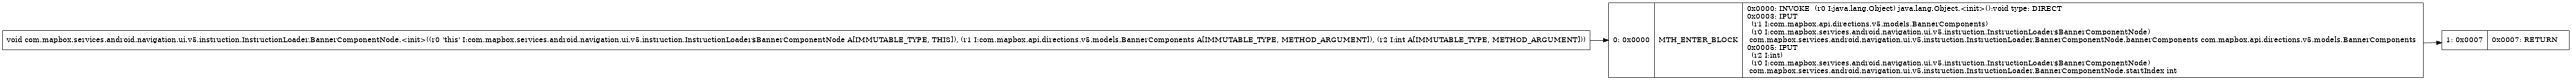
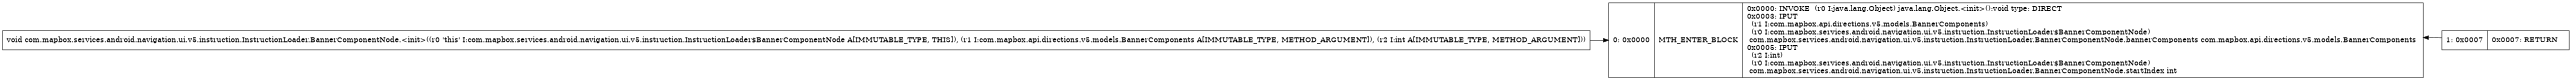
edge "0: 0x0000" -> "1: 0x0007": reversed
